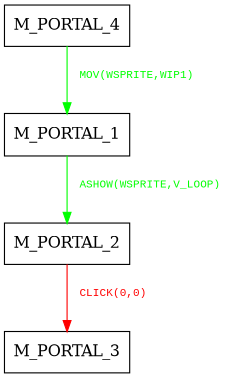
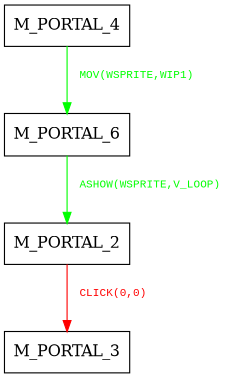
node "M_PORTAL_1": label "M_PORTAL_1" -> "M_PORTAL_6"
